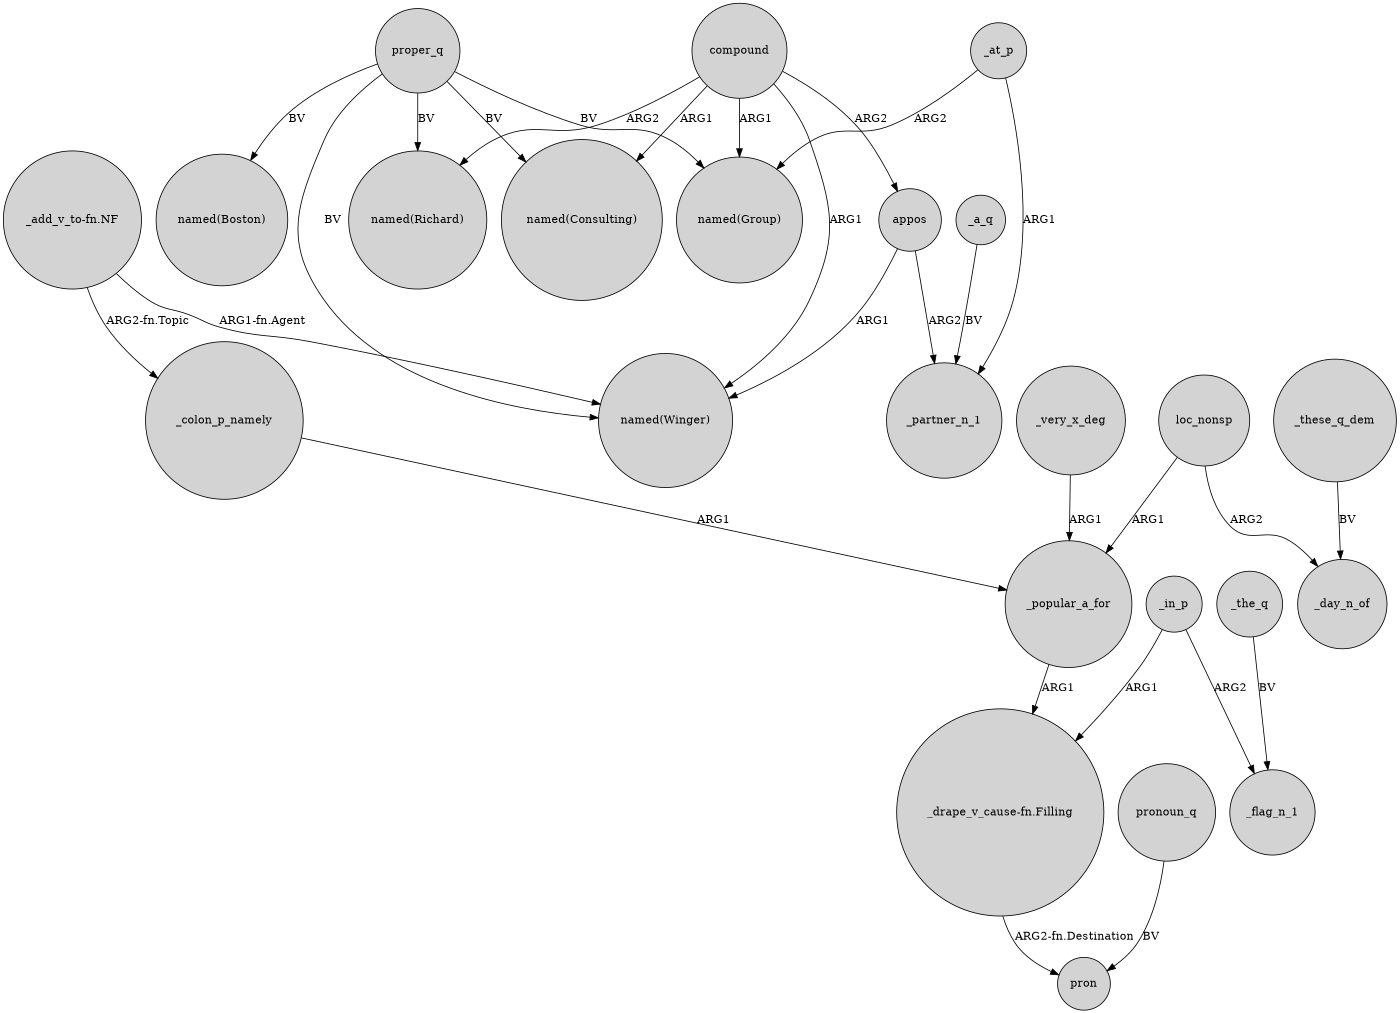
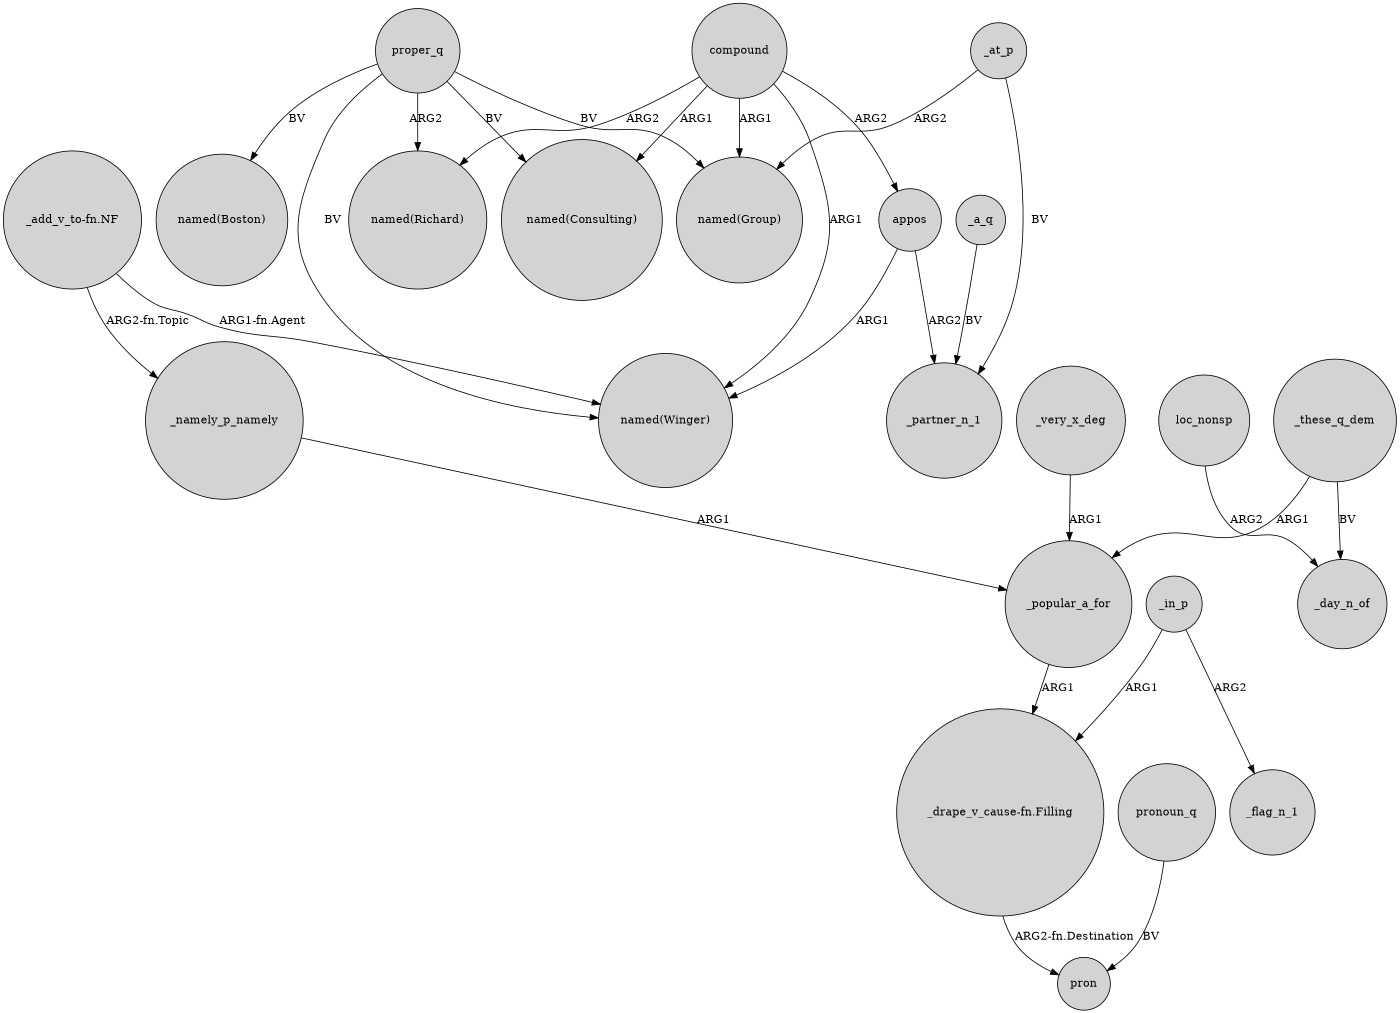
edge "proper_q" -> "named(Richard)": label "BV" -> "ARG2"
edge "_at_p" -> "_partner_n_1": label "ARG1" -> "BV"
node "_colon_p_namely": label "_colon_p_namely" -> "_namely_p_namely"
edge "loc_nonsp" -> "_popular_a_for": now "_these_q_dem" -> "_popular_a_for"
node "_the_q": removed
